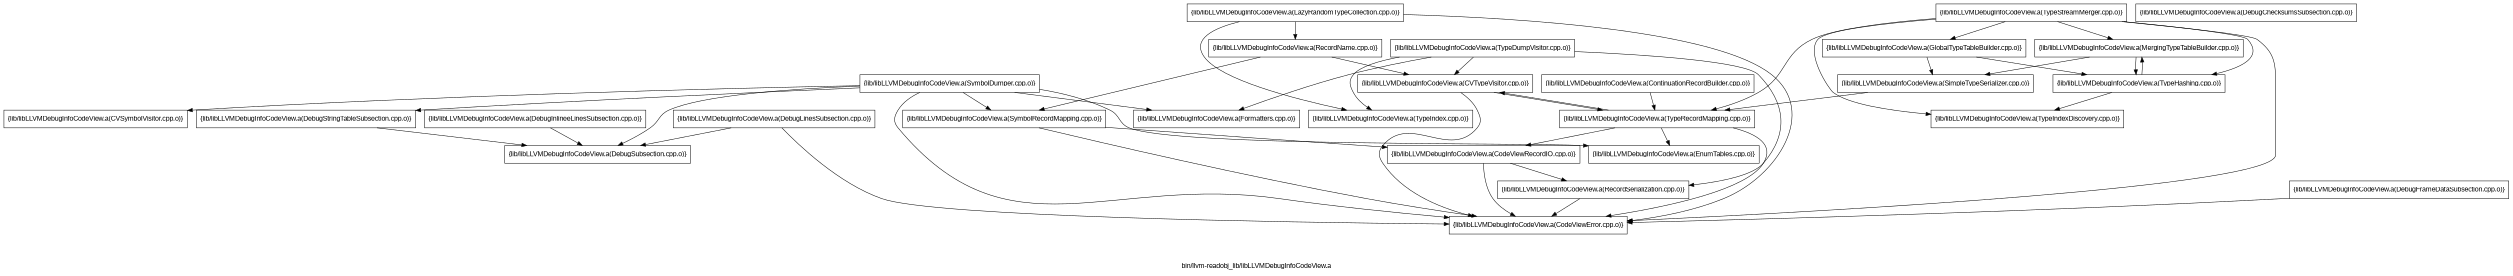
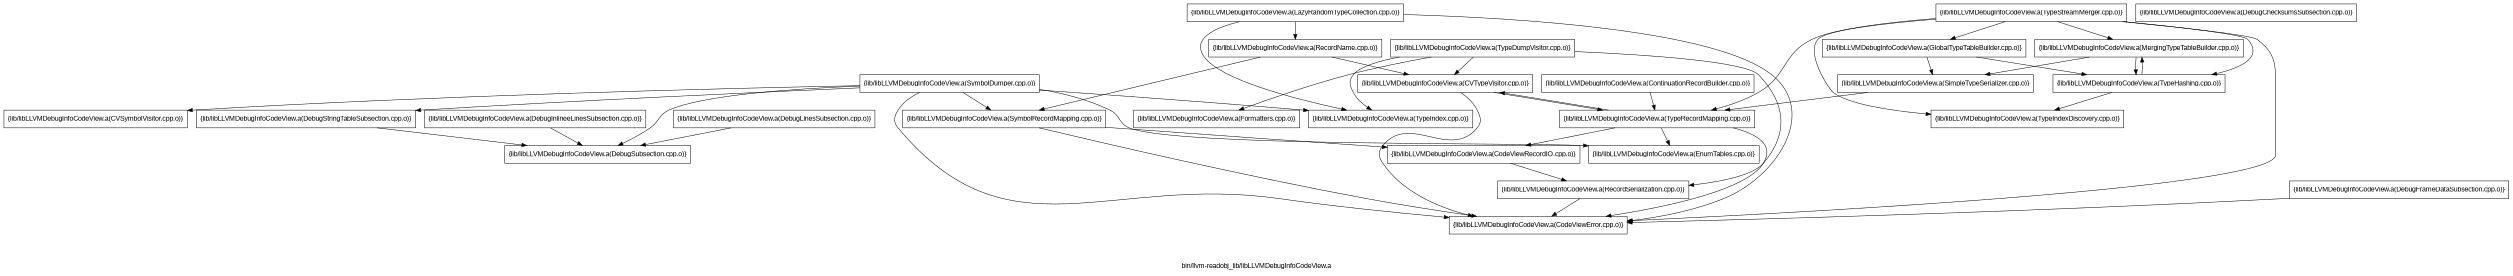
edge "{lib/libLLVMDebugInfoCodeView.a(SymbolDumper.cpp.o)}" -> "{lib/libLLVMDebugInfoCodeView.a(Formatters.cpp.o)}": now "{lib/libLLVMDebugInfoCodeView.a(SymbolDumper.cpp.o)}" -> "{lib/libLLVMDebugInfoCodeView.a(TypeIndex.cpp.o)}"
edge "{lib/libLLVMDebugInfoCodeView.a(CodeViewRecordIO.cpp.o)}" -> "{lib/libLLVMDebugInfoCodeView.a(CodeViewError.cpp.o)}": removed
edge "{lib/libLLVMDebugInfoCodeView.a(DebugLinesSubsection.cpp.o)}" -> "{lib/libLLVMDebugInfoCodeView.a(CodeViewError.cpp.o)}": removed
